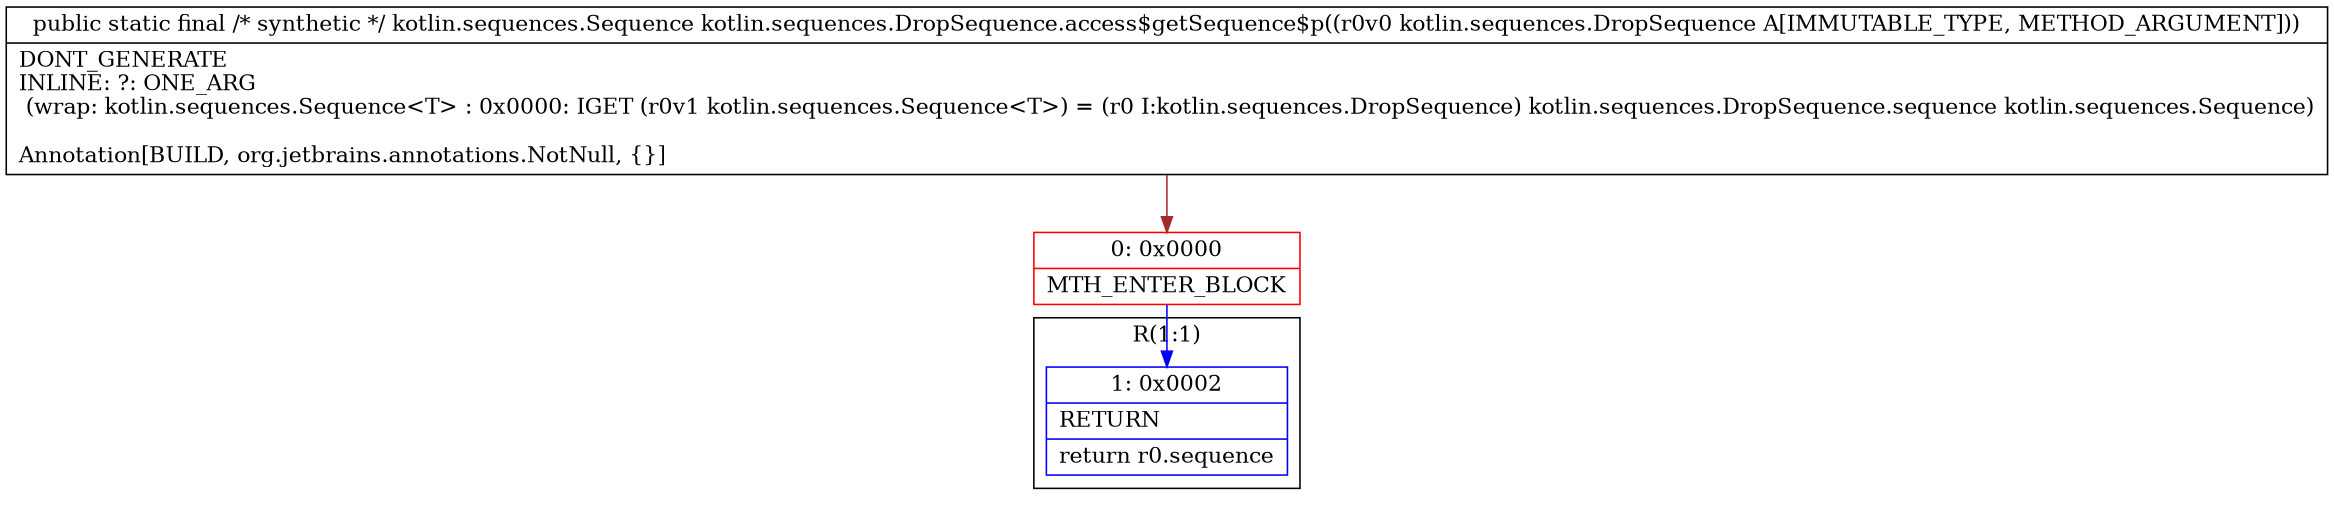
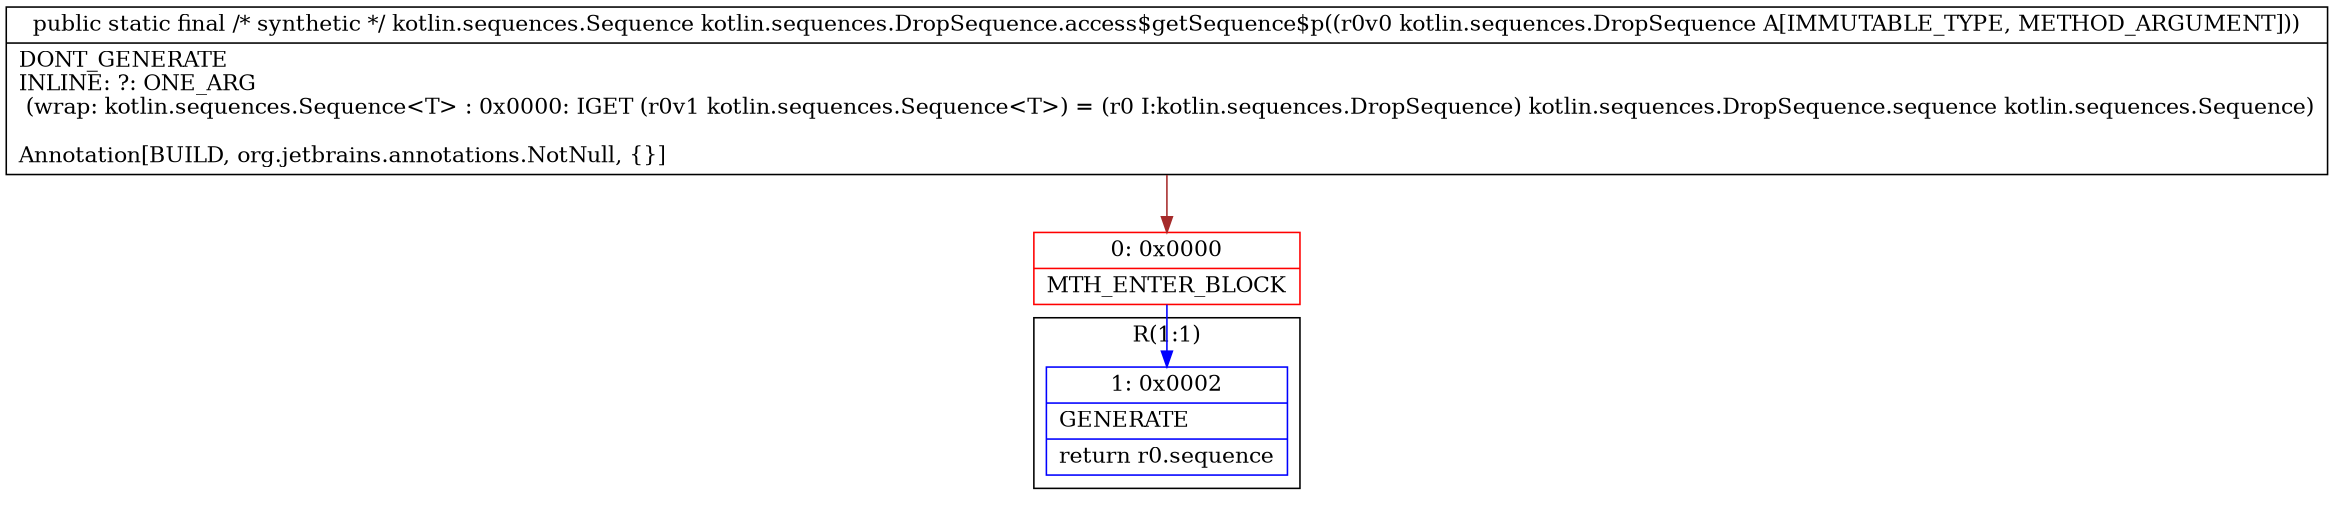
node "1: 0x0002": text "RETURN" -> "GENERATE"
